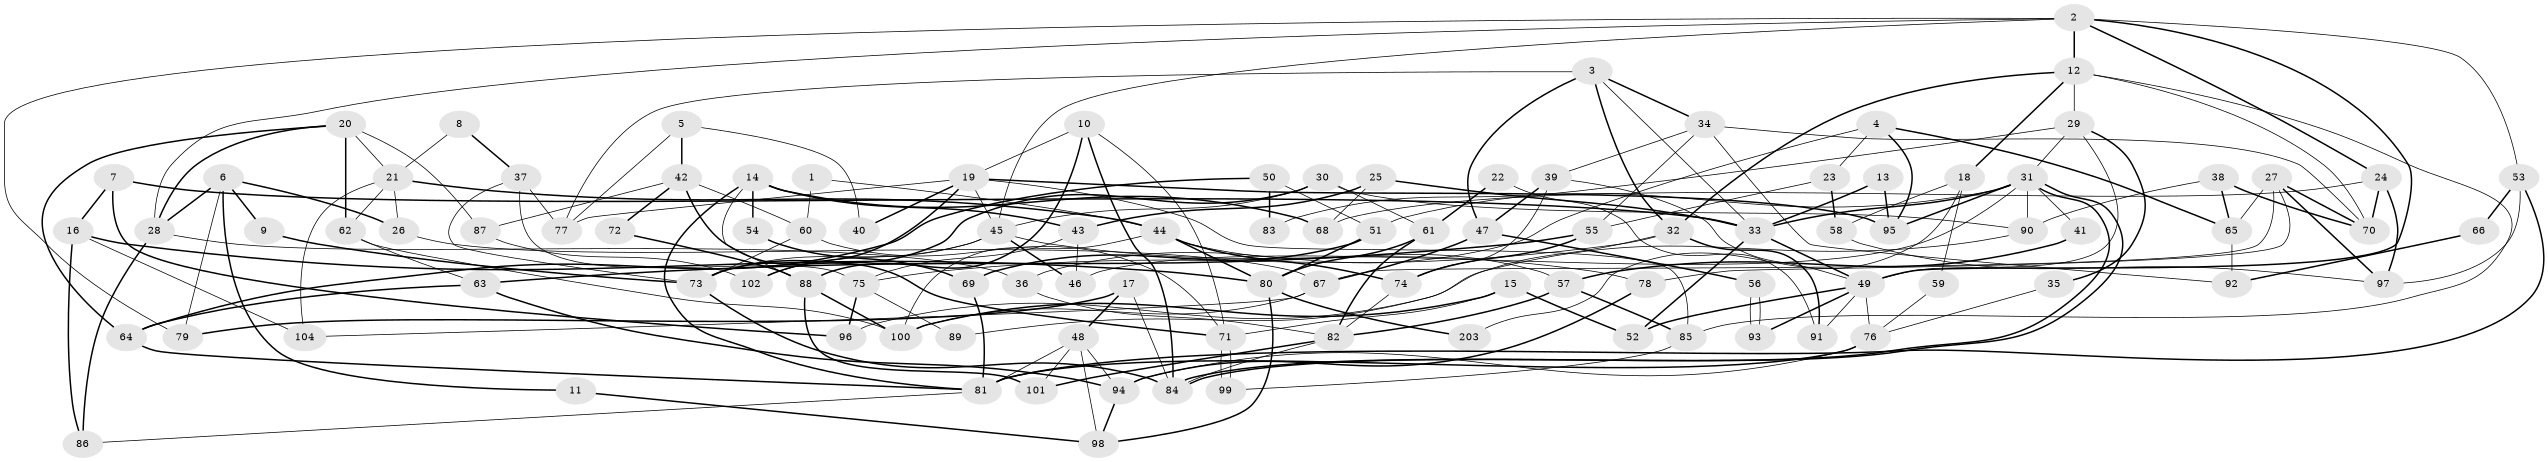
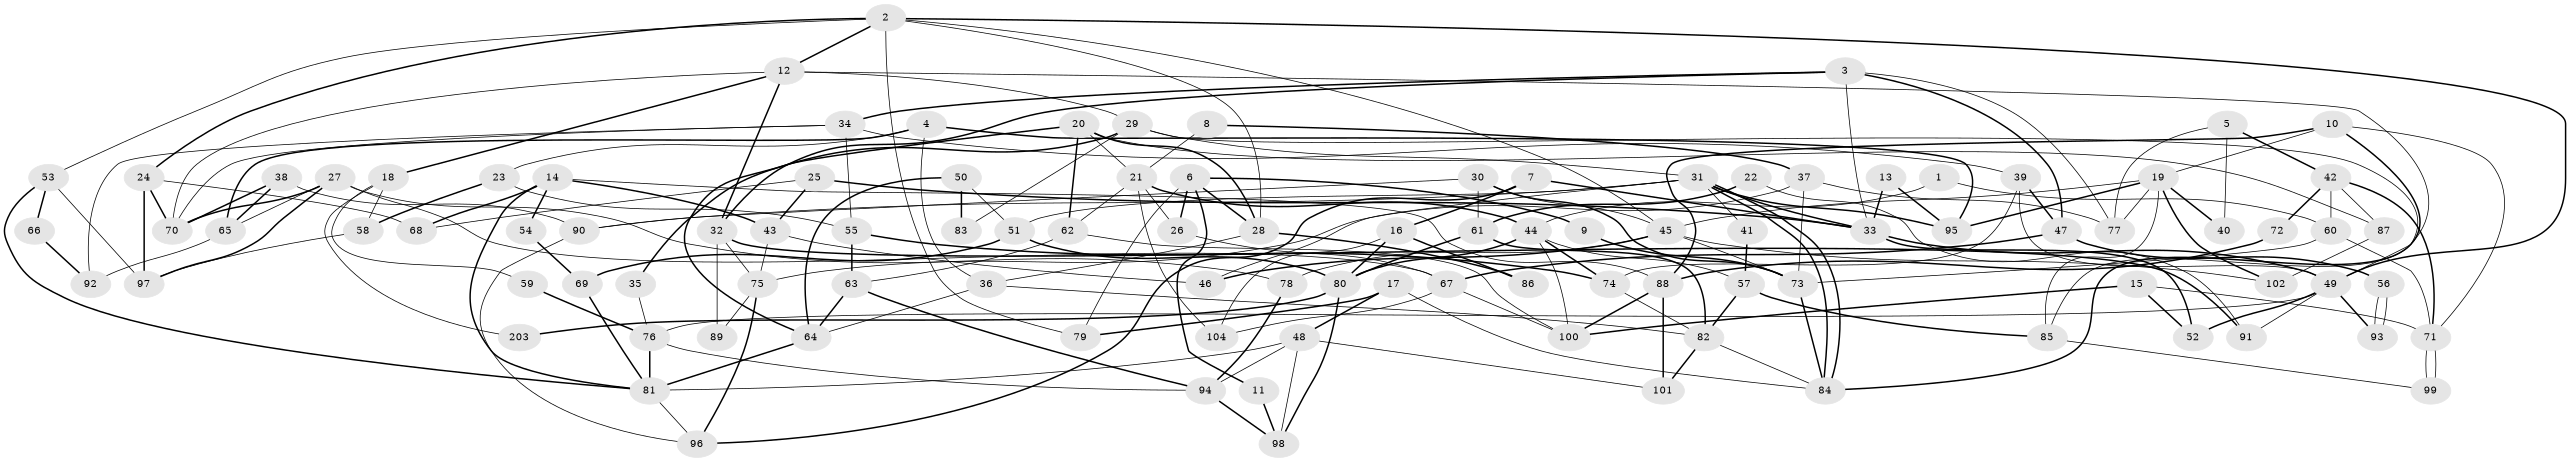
edge "36" -- "64": added
edge "59" -- "76": style solid -> bold
edge "81" -- "86": now "81" -- "96"
